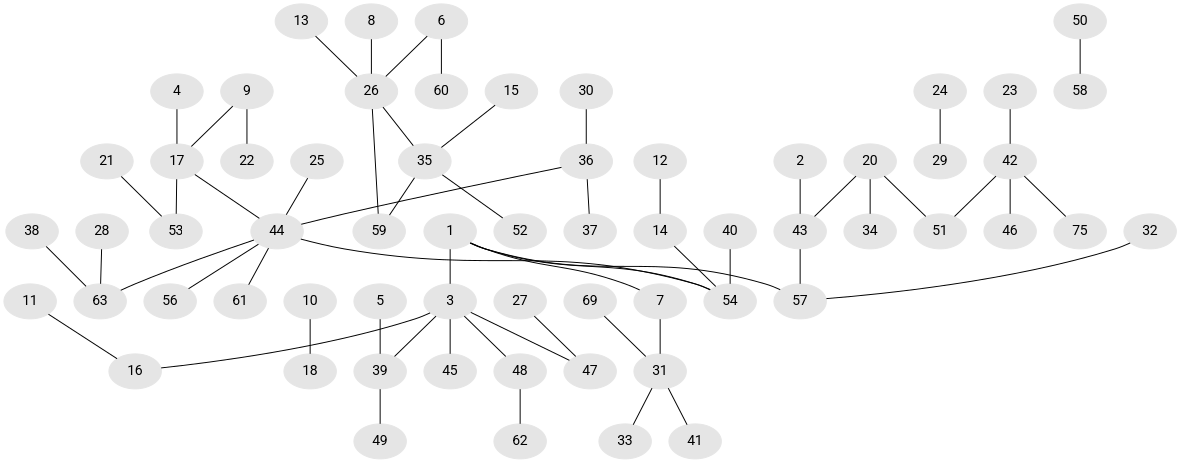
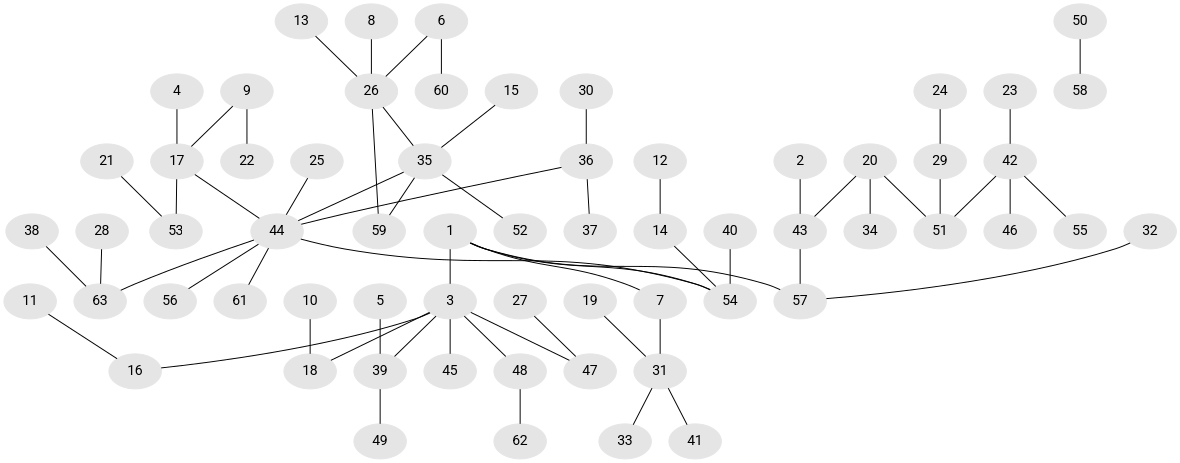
edge "35" -- "44": added
edge "29" -- "51": added
node "75": label "75" -> "55"
node "69": label "69" -> "19"
edge "3" -- "18": added
